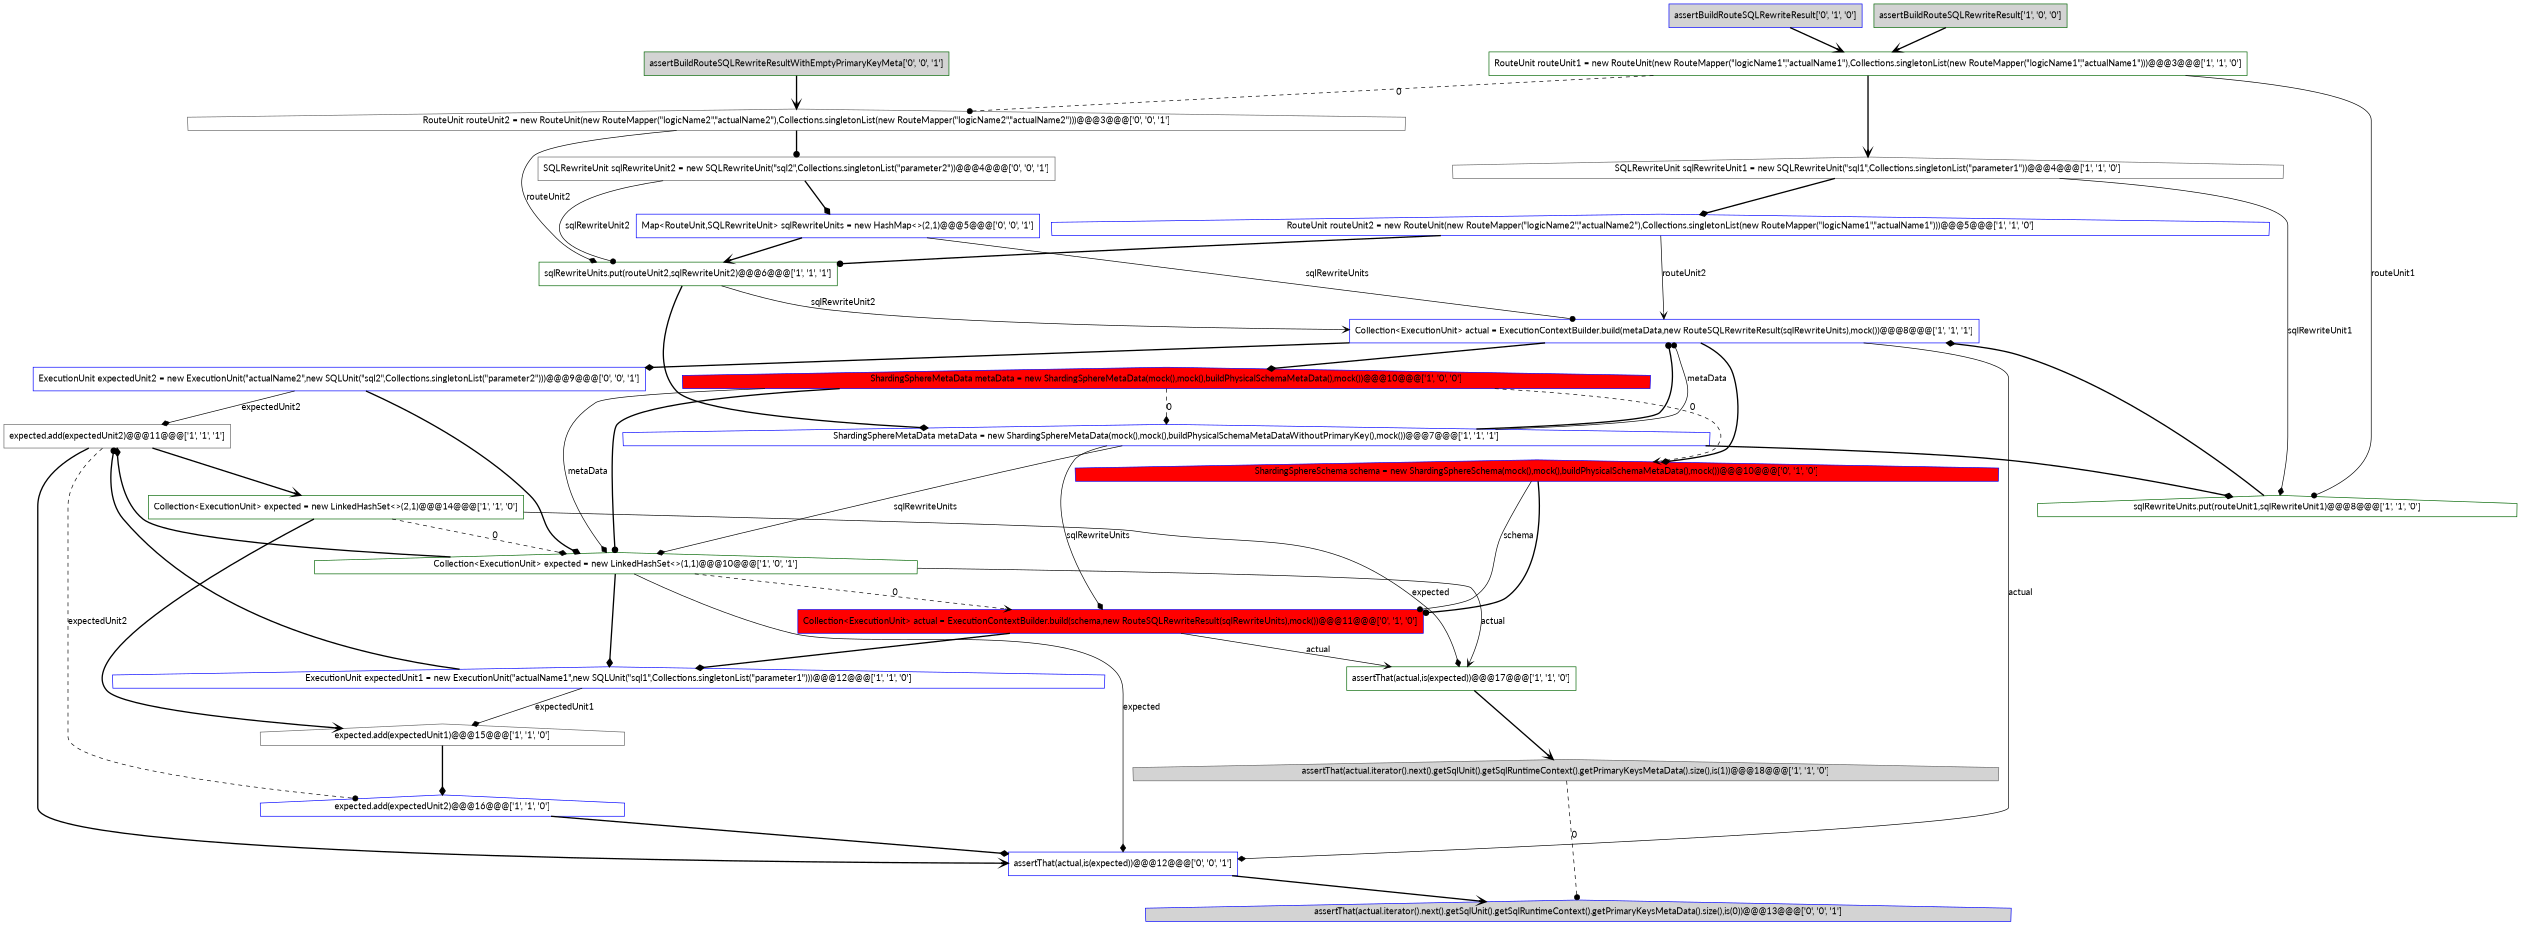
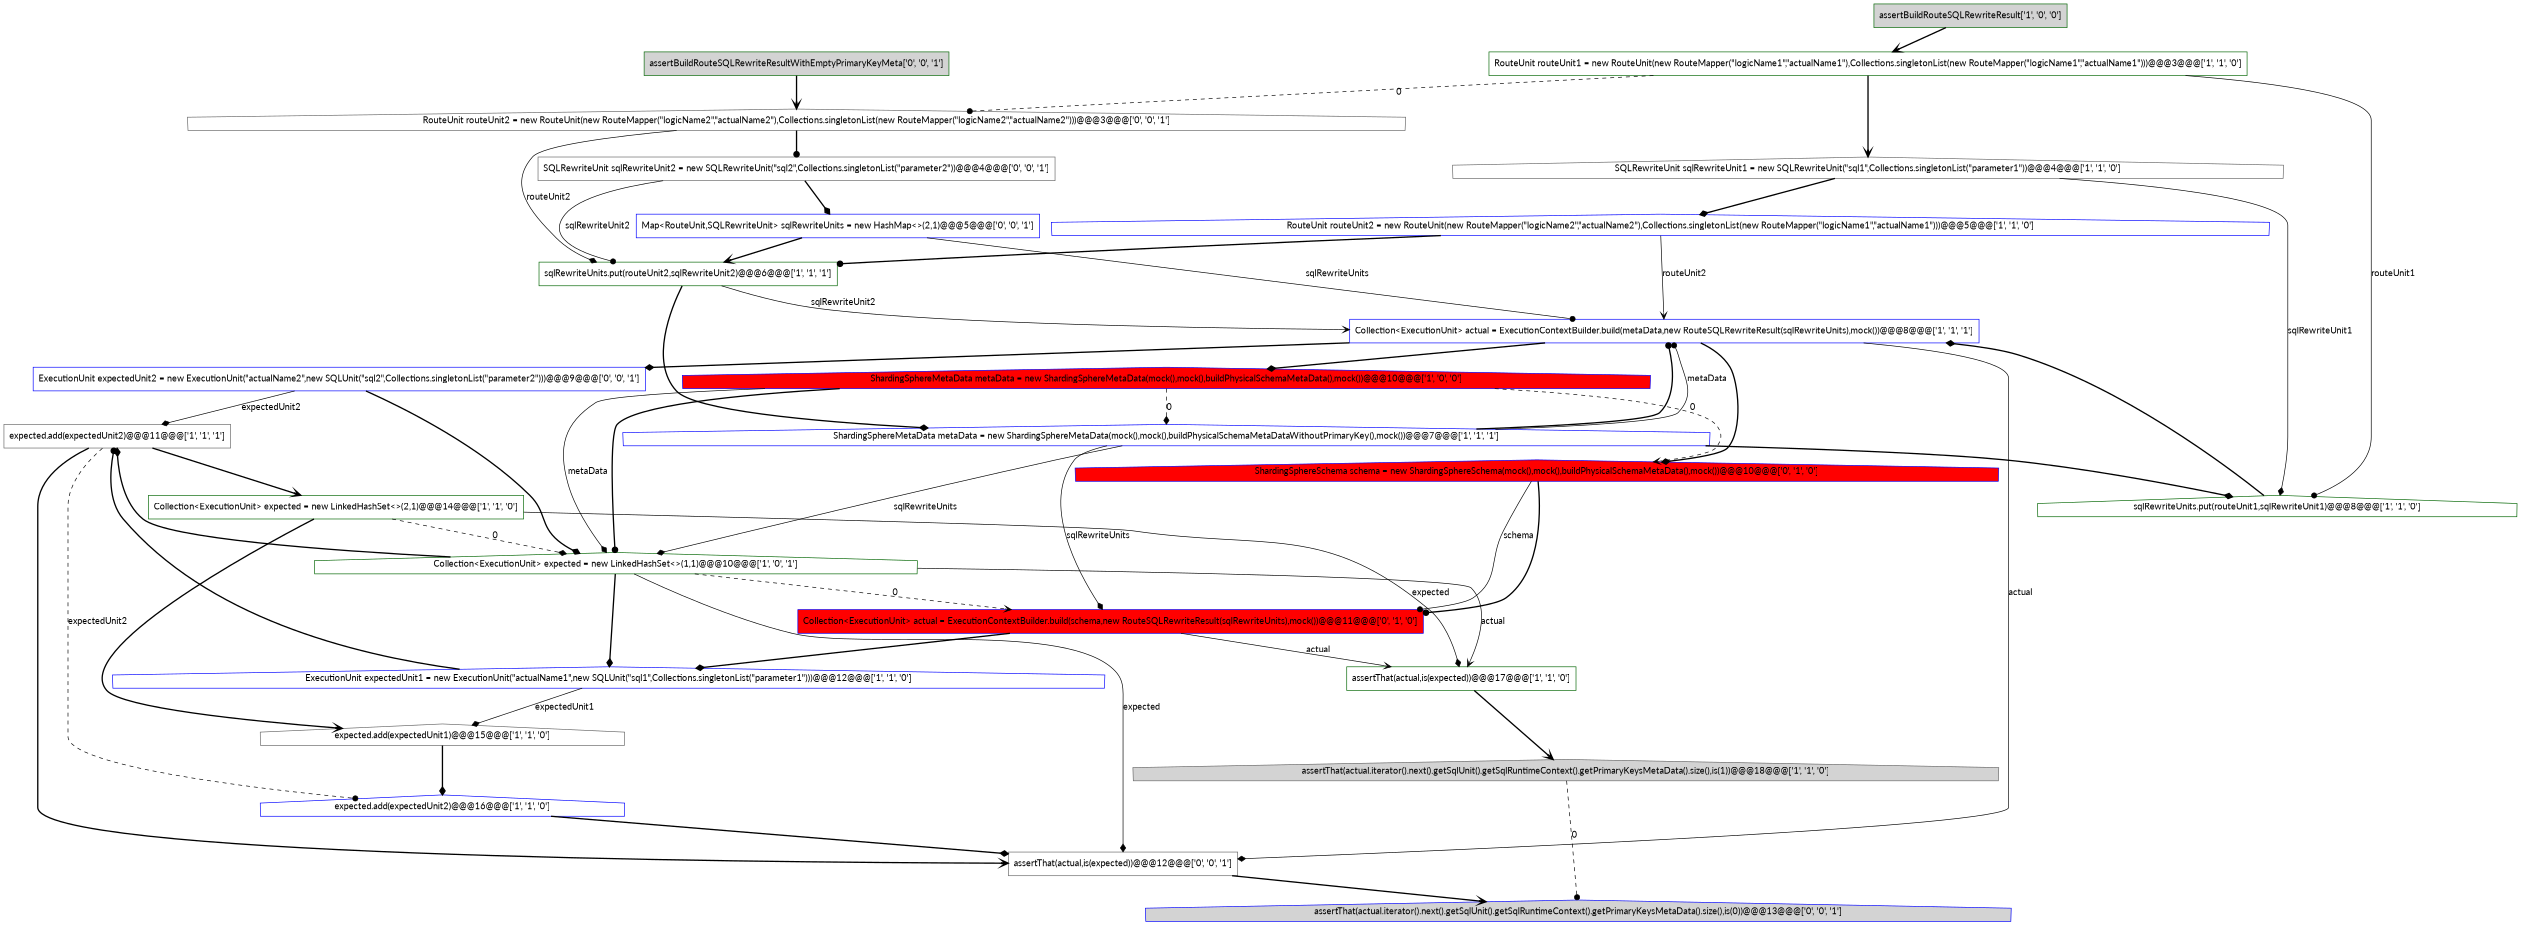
node "assertBuildRouteSQLRewriteResult['0', '1', '0']": removed
node "assertThat(actual,is(expected))@@@12@@@['0', '0', '1']": color blue -> gray40
